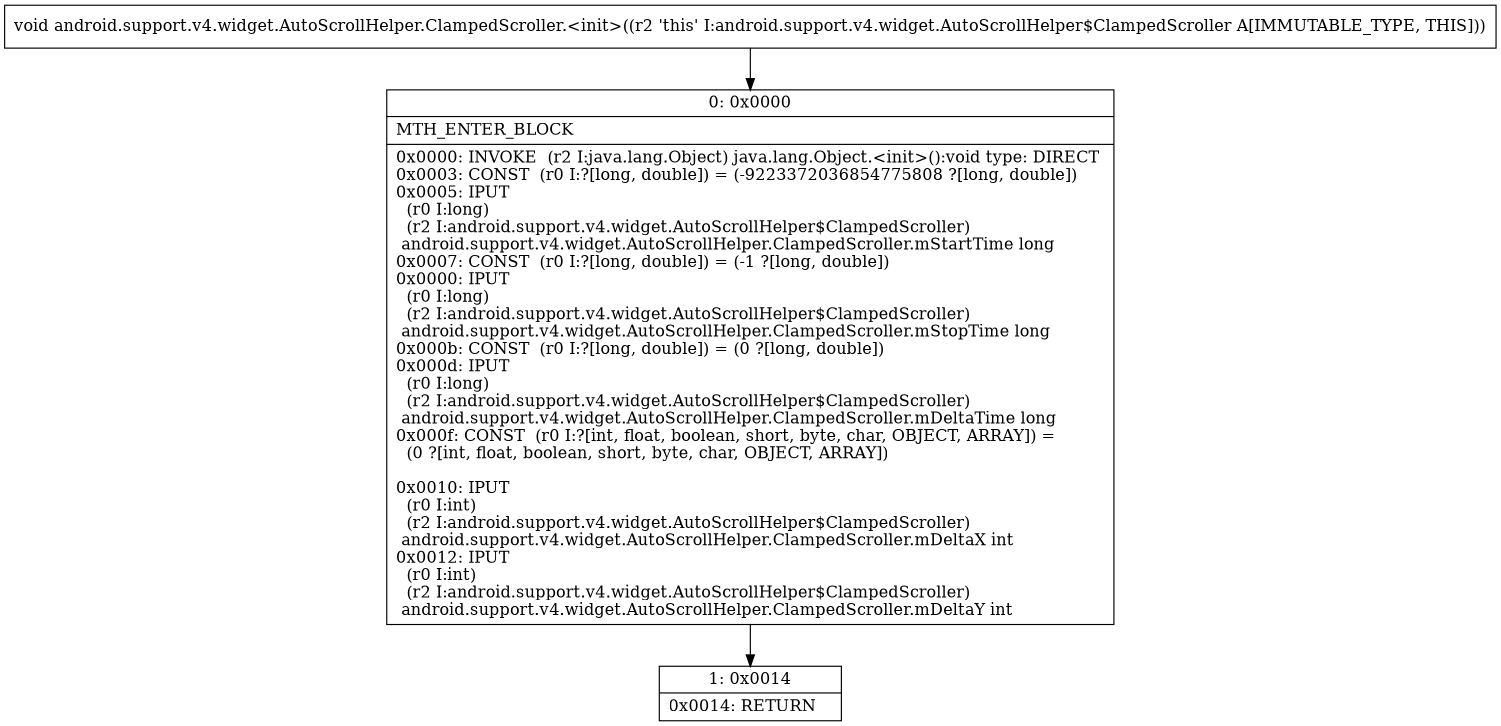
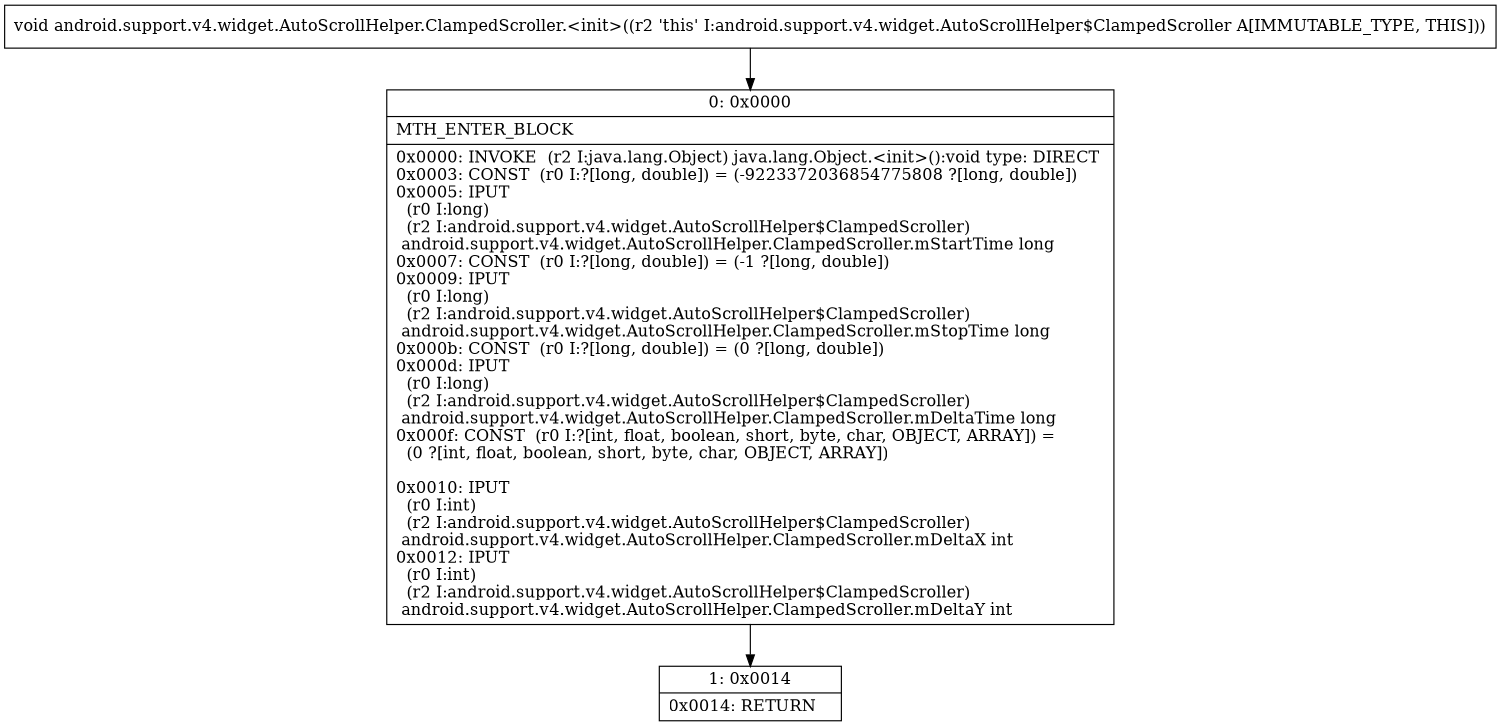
node "0: 0x0000": text "0x0000: IPUT" -> "0x0009: IPUT"
